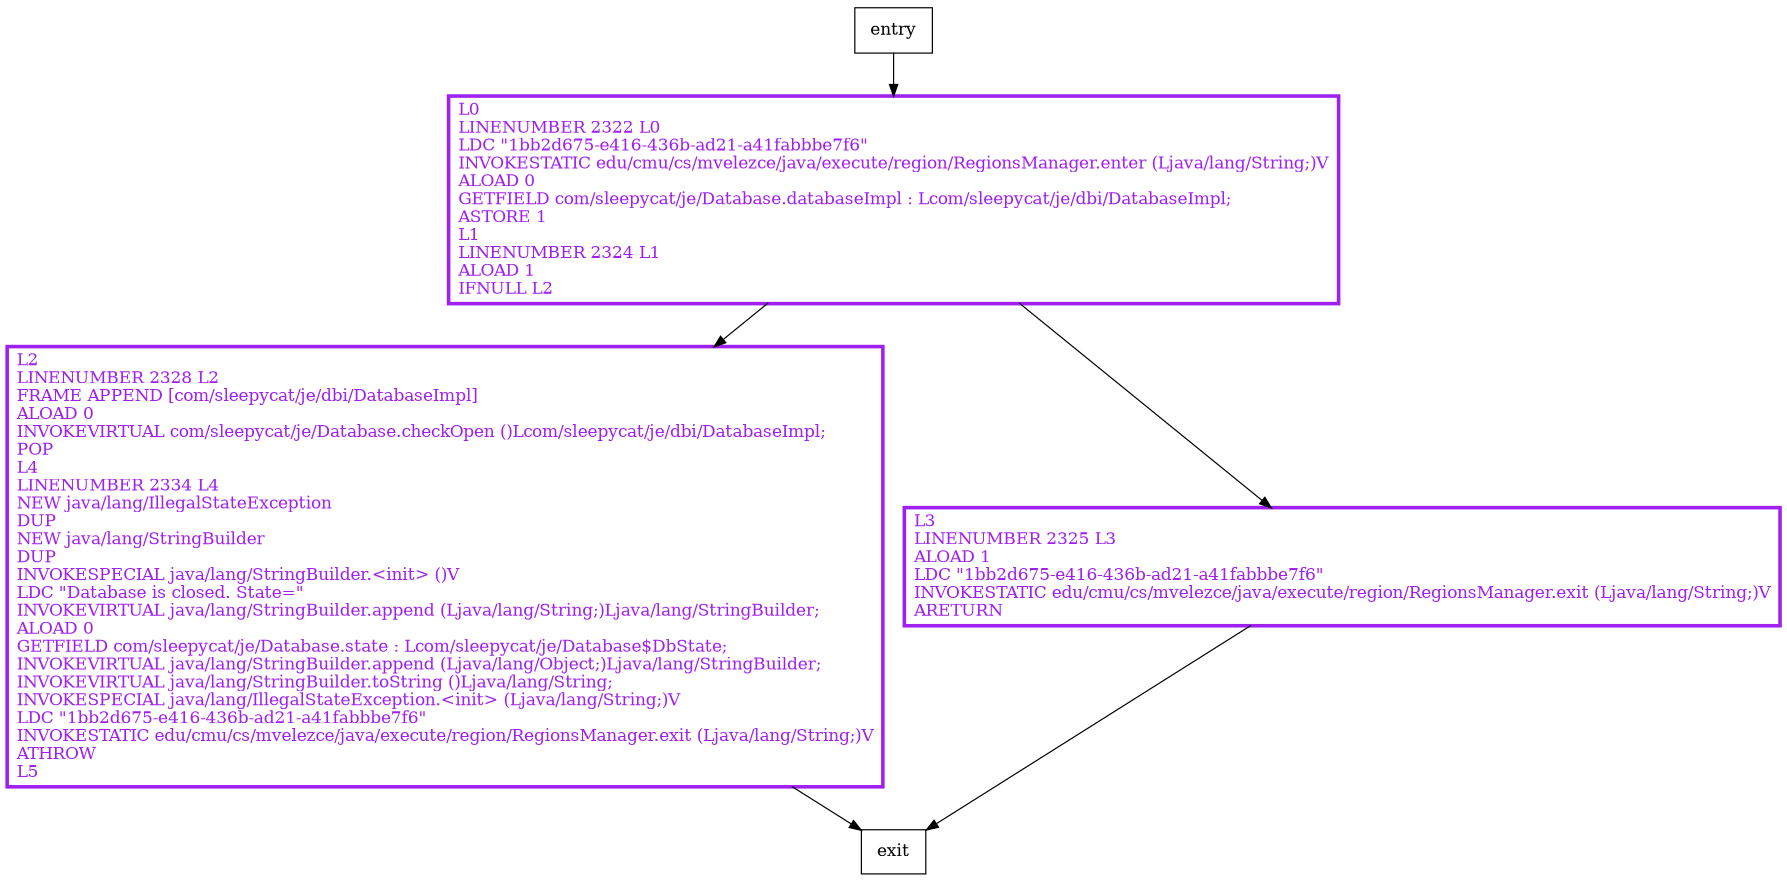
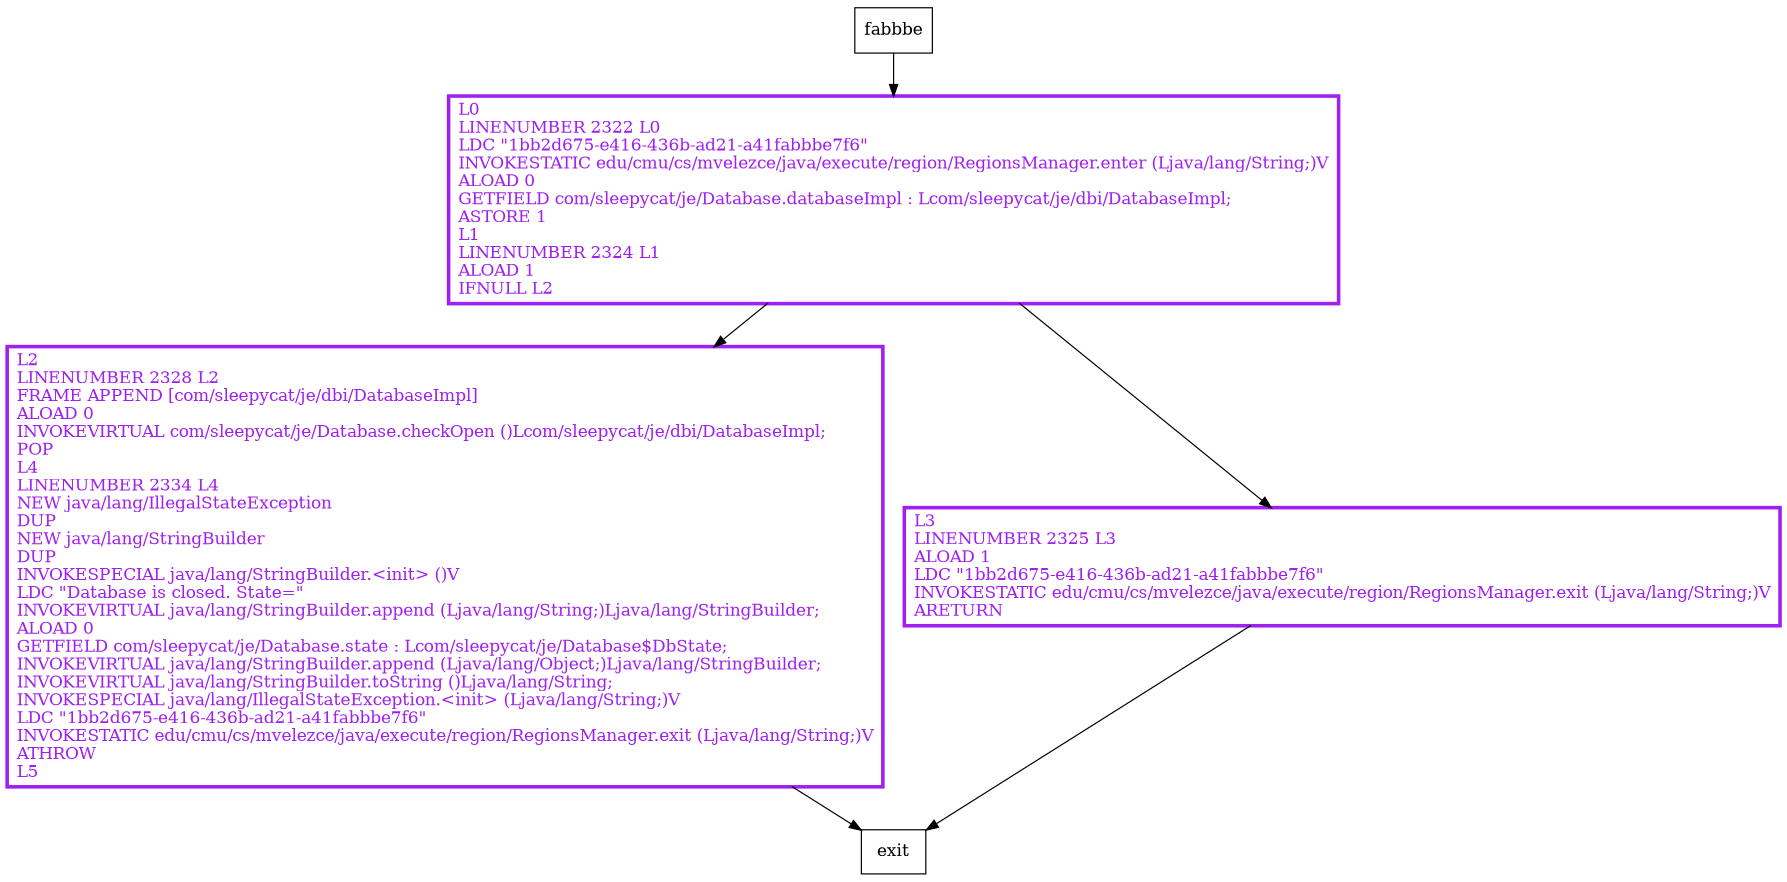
node "entry": label "entry" -> "fabbbe"
